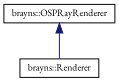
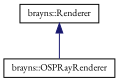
edge "brayns::Renderer" -> "brayns::OSPRayRenderer": reversed
